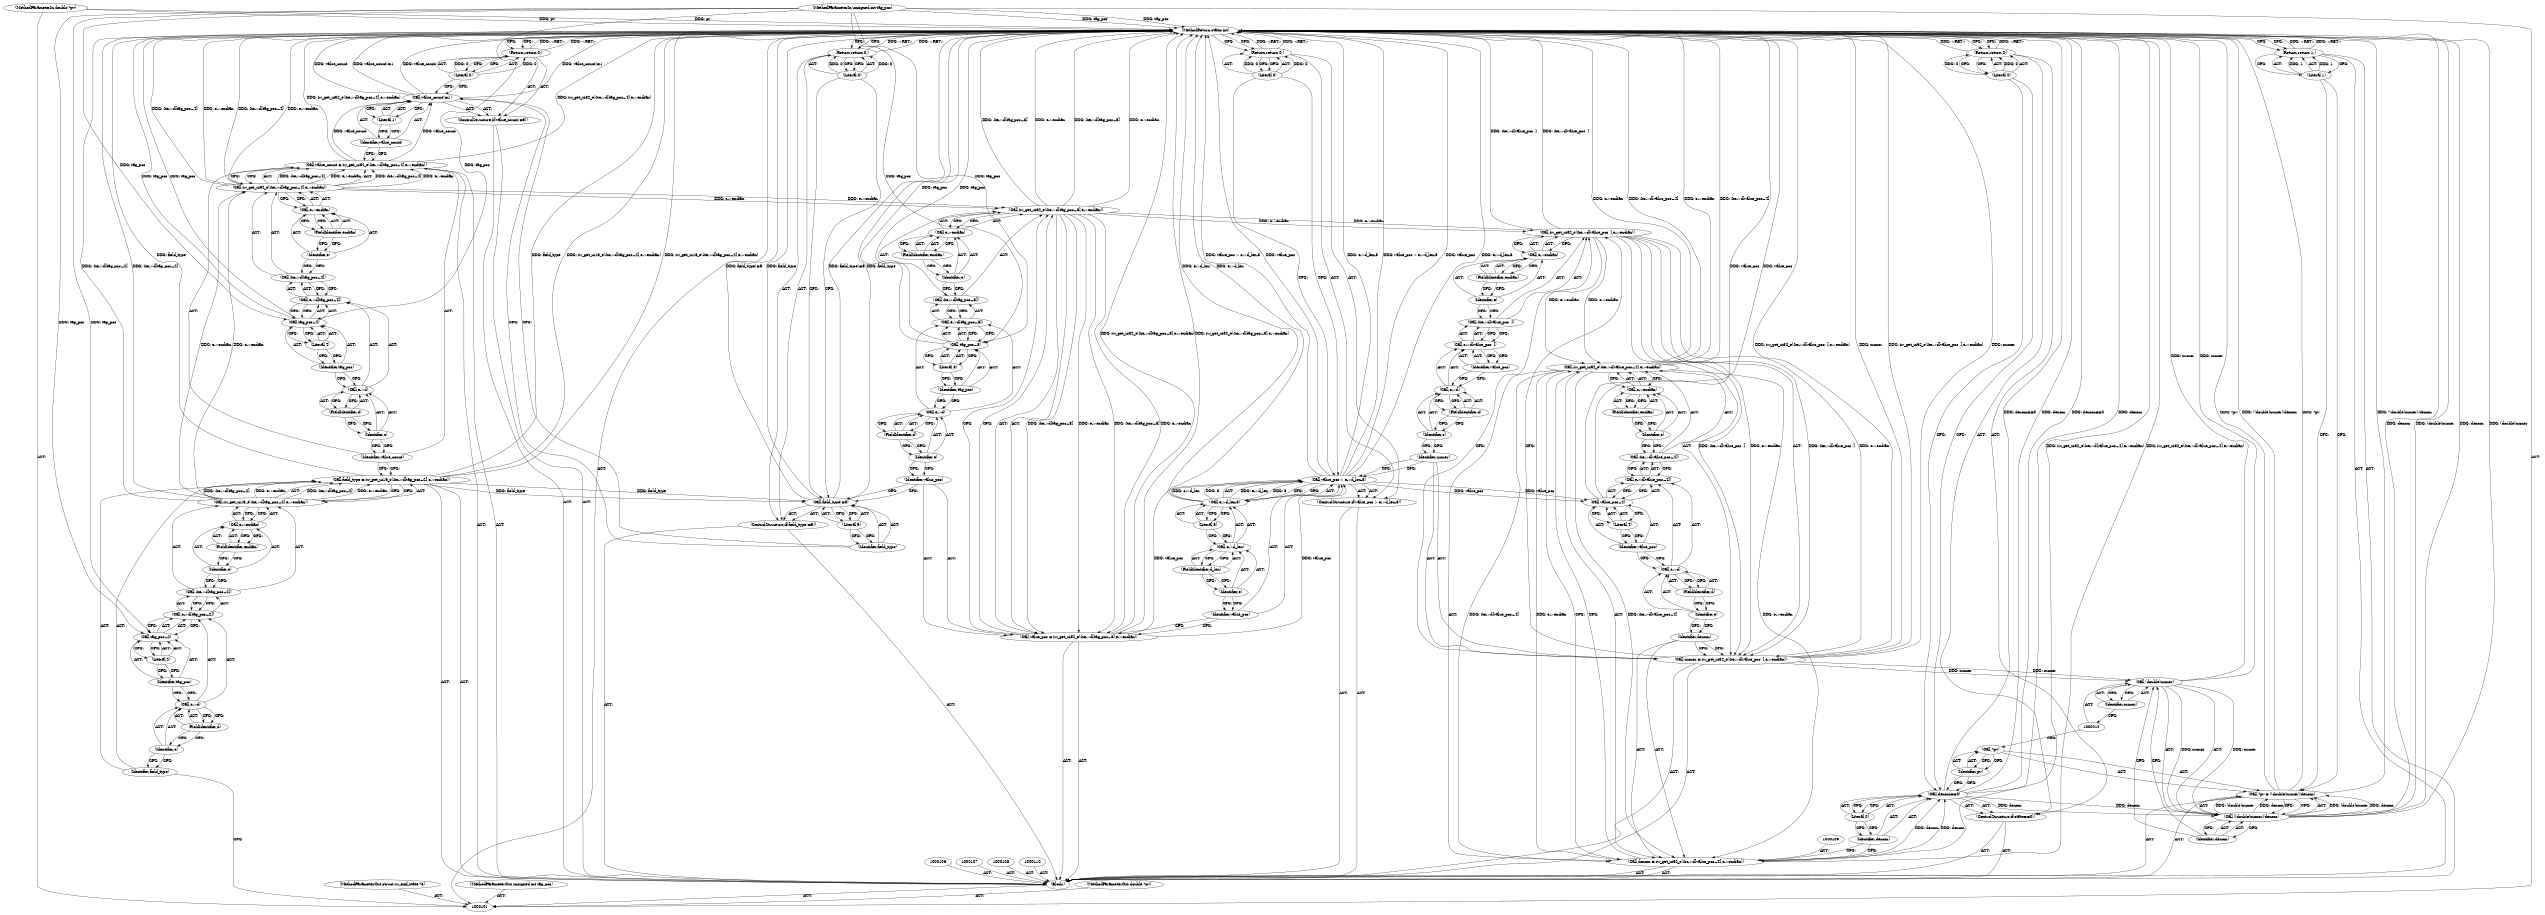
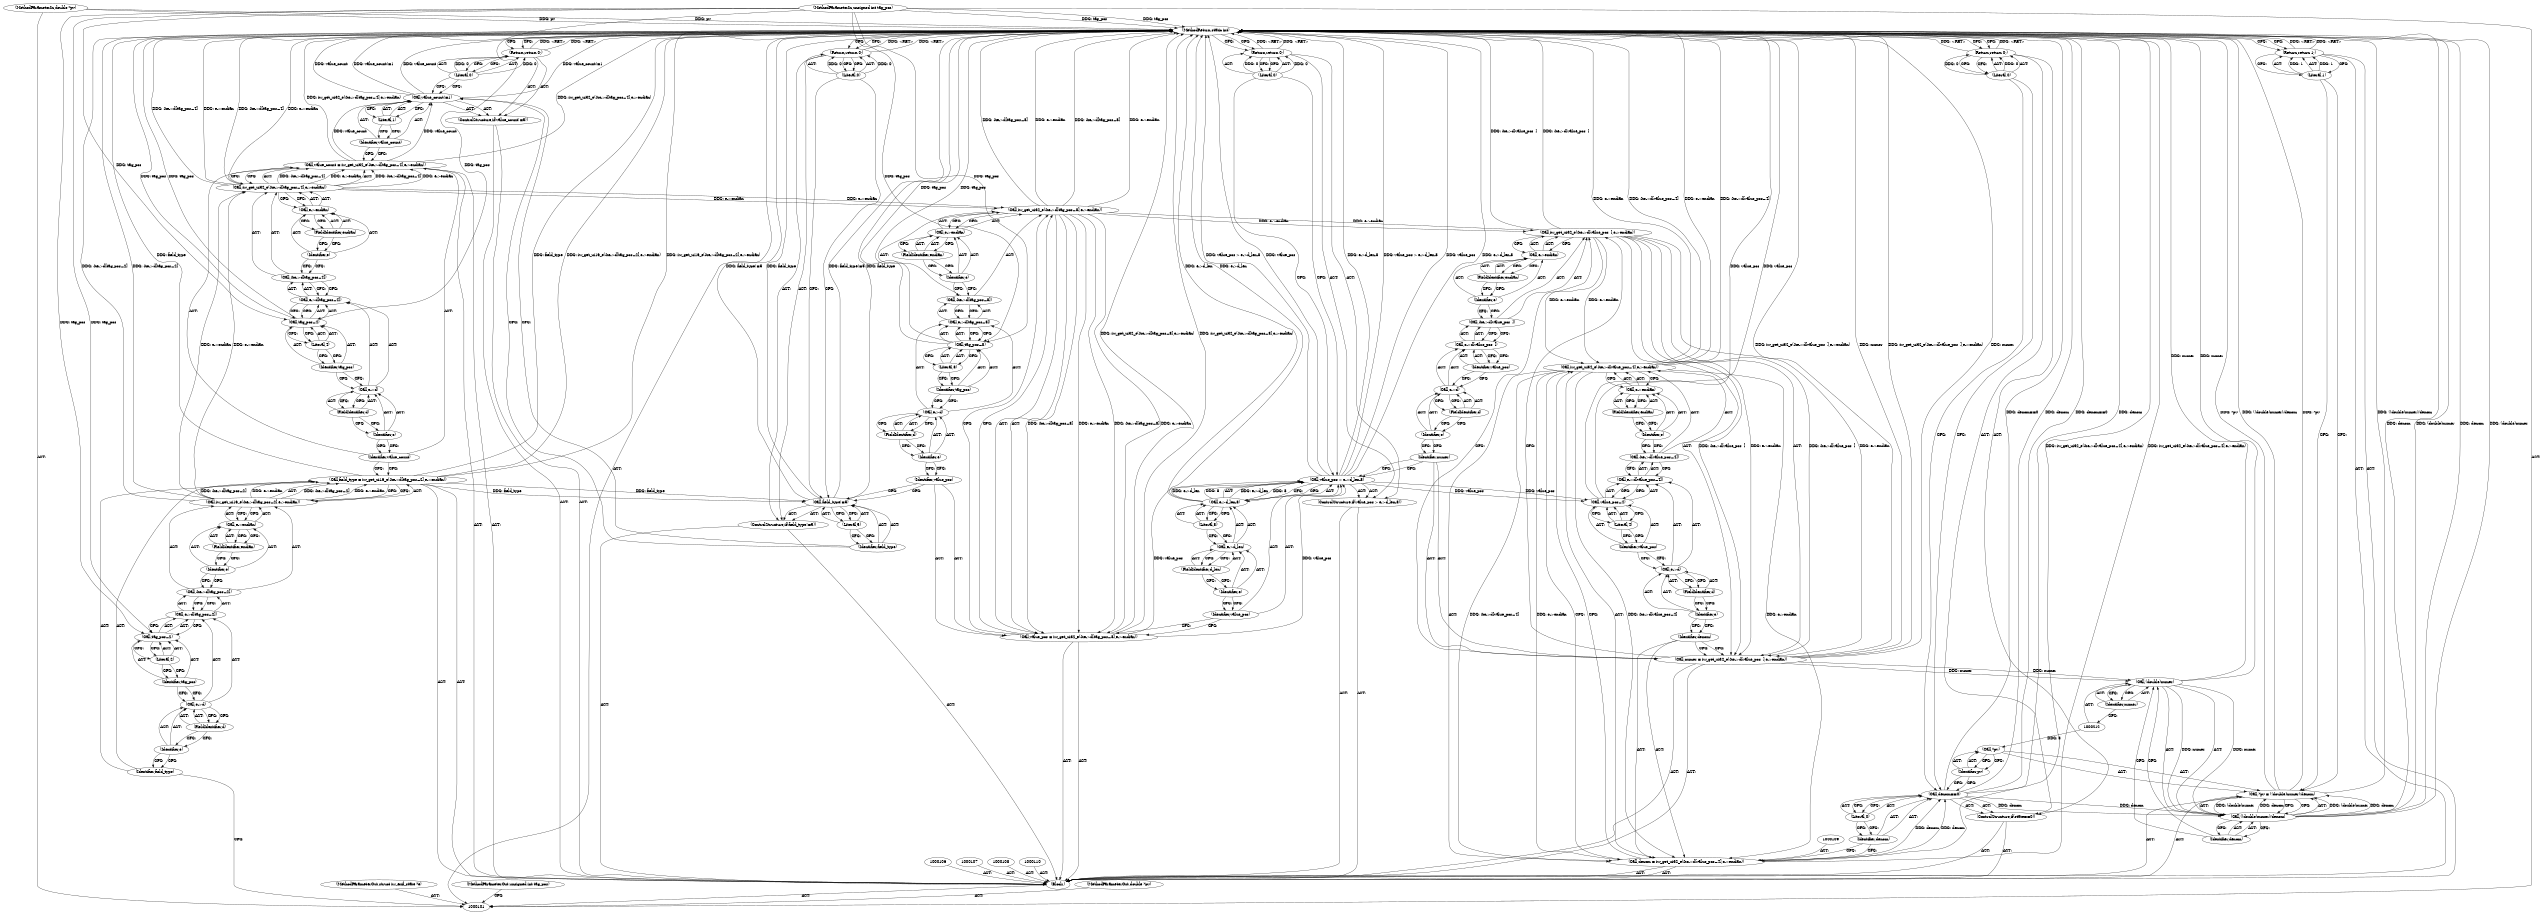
edge "1000212" -> "(Call,*pv)": label "CFG: " -> "DDG: 8"
edge "(MethodParameterOut,unsigned int tag_pos)" -> "1000101": label "AST: " -> "CFG: "
